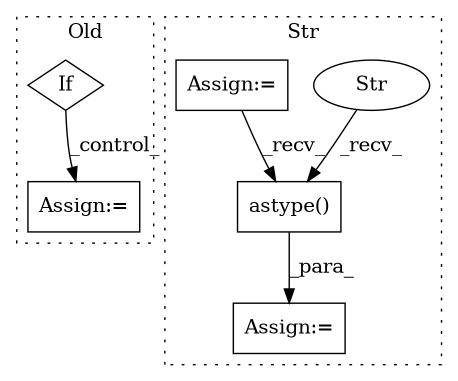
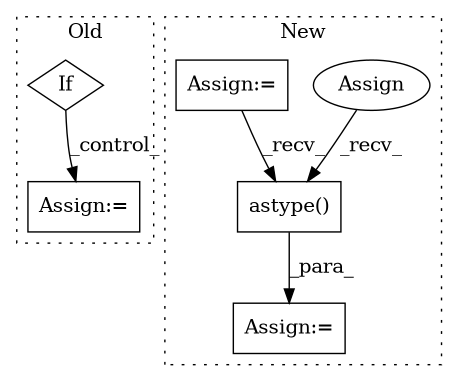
cluster "Str": label "Str" -> "New"
node "Str": label "Str" -> "Assign"
